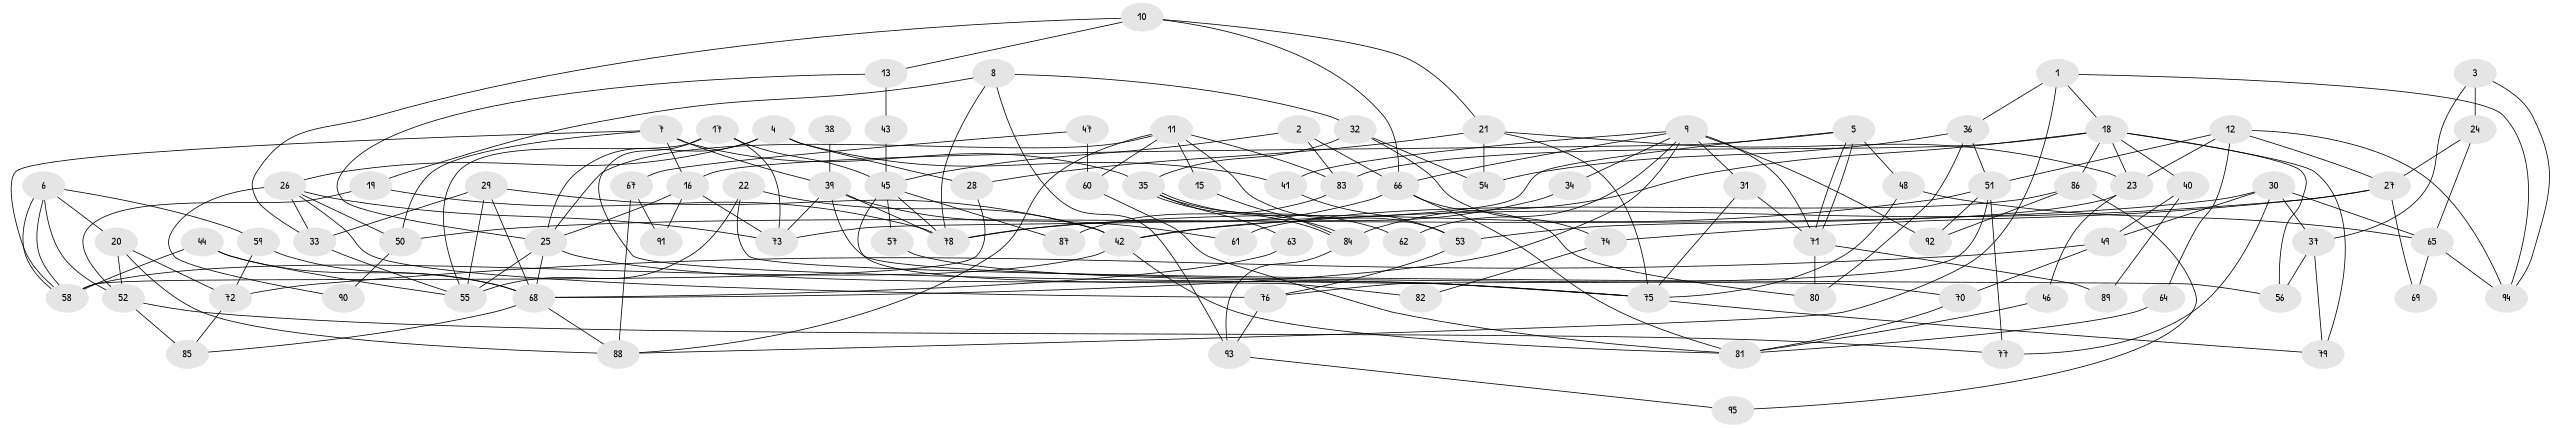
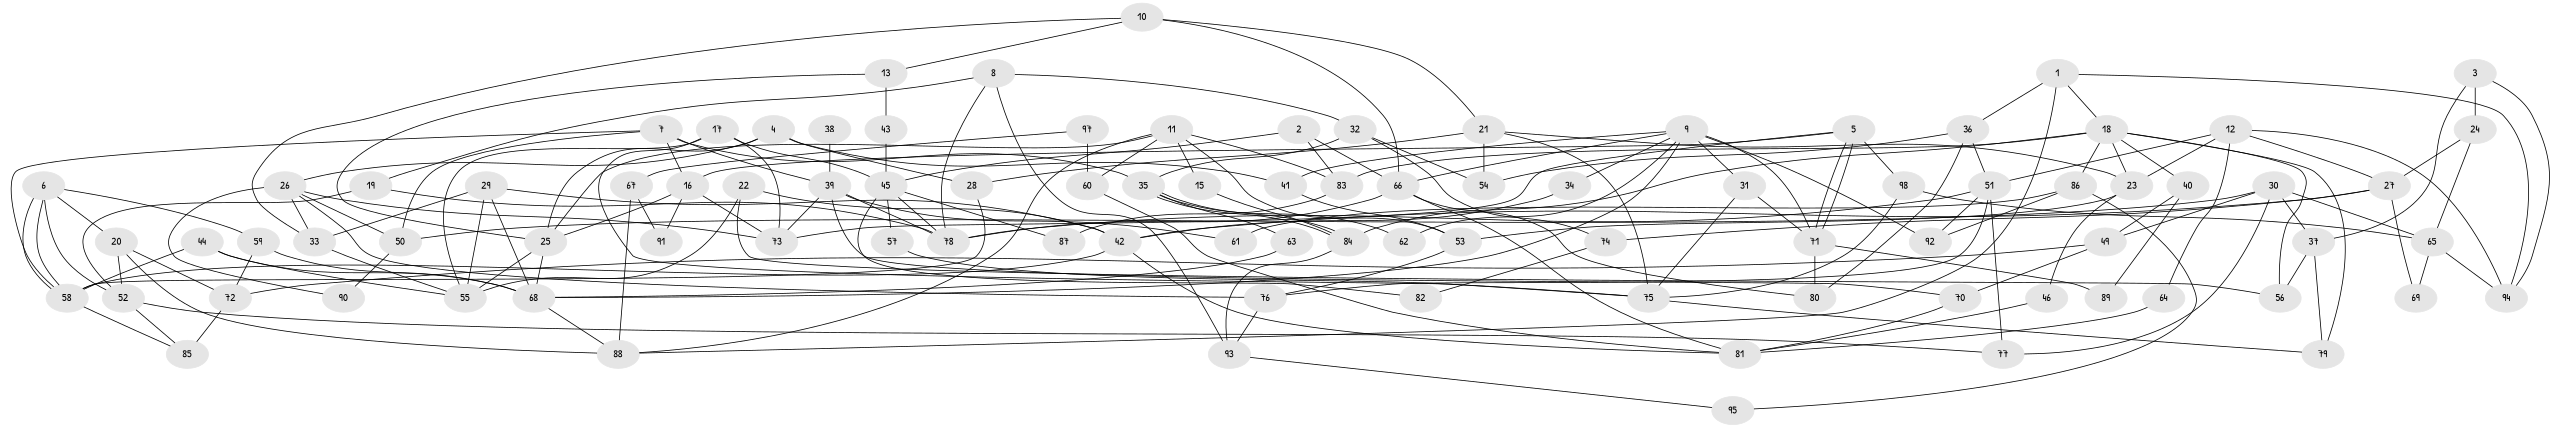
node "47": label "47" -> "97"
node "48": label "48" -> "98"
edge "25" -- "75": removed
edge "68" -- "85": now "58" -- "85"
